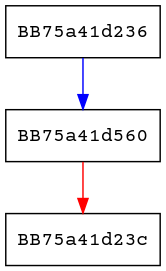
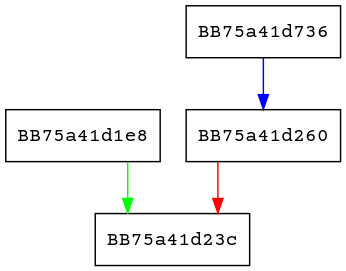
node "BB75a41d236": label "BB75a41d236" -> "BB75a41d736"
node "BB75a41d1e8": added
node "BB75a41d560": label "BB75a41d560" -> "BB75a41d260"
